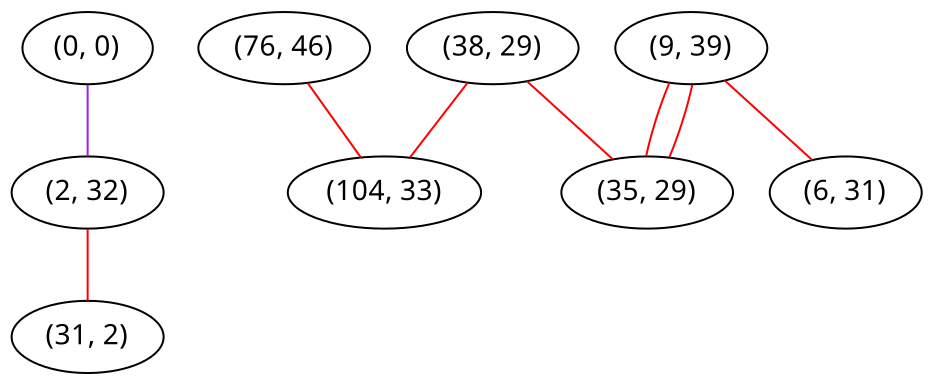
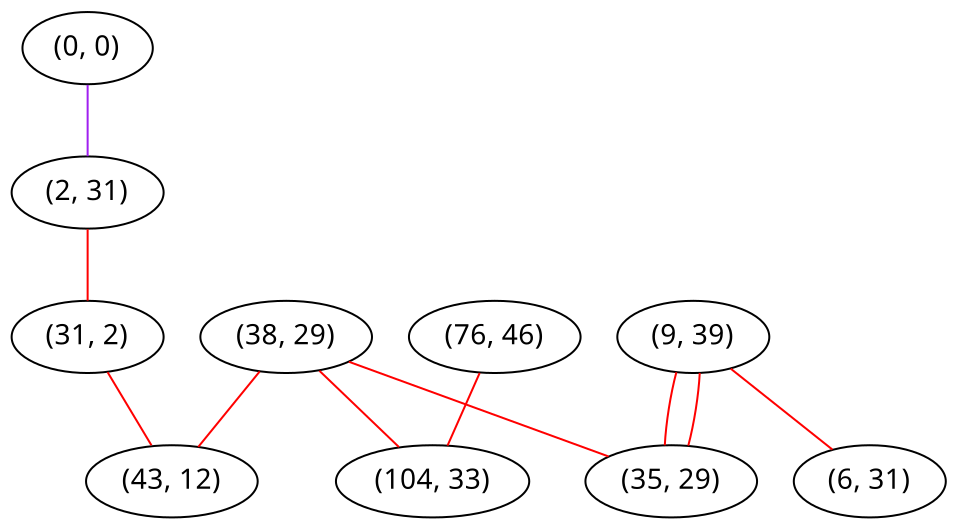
node "(2, 32)": label "(2, 32)" -> "(2, 31)"
node "(43, 12)": added
